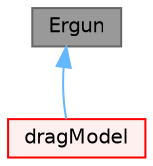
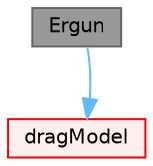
edge "dragModel" -> "Ergun": reversed
